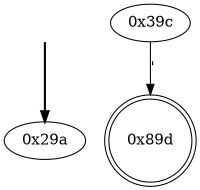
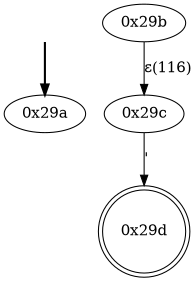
node "0x29b": added
node "0x39c": label "0x39c" -> "0x29c"
node "0x89d": label "0x89d" -> "0x29d"
